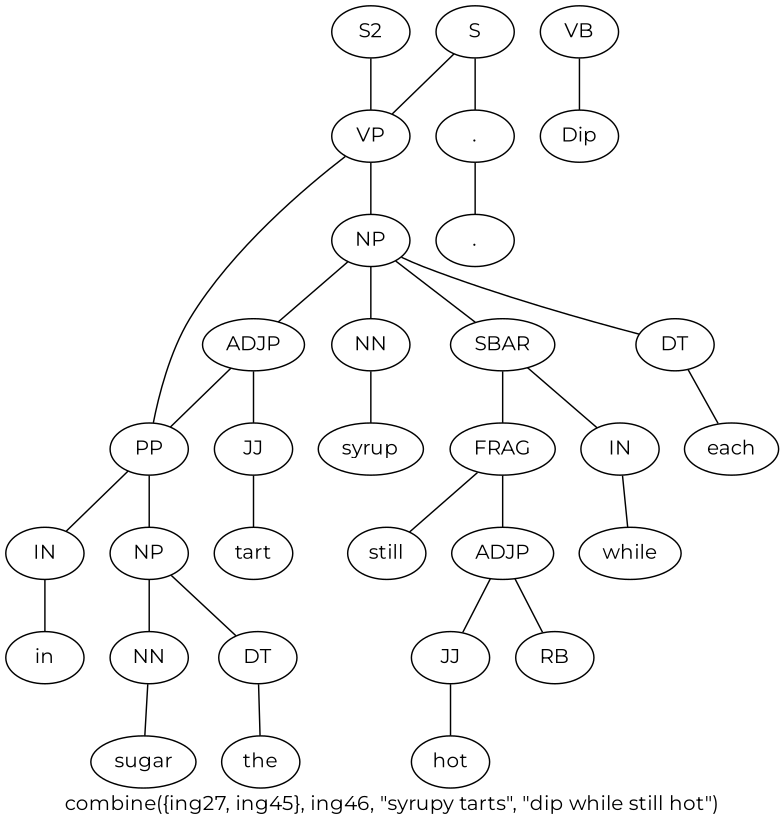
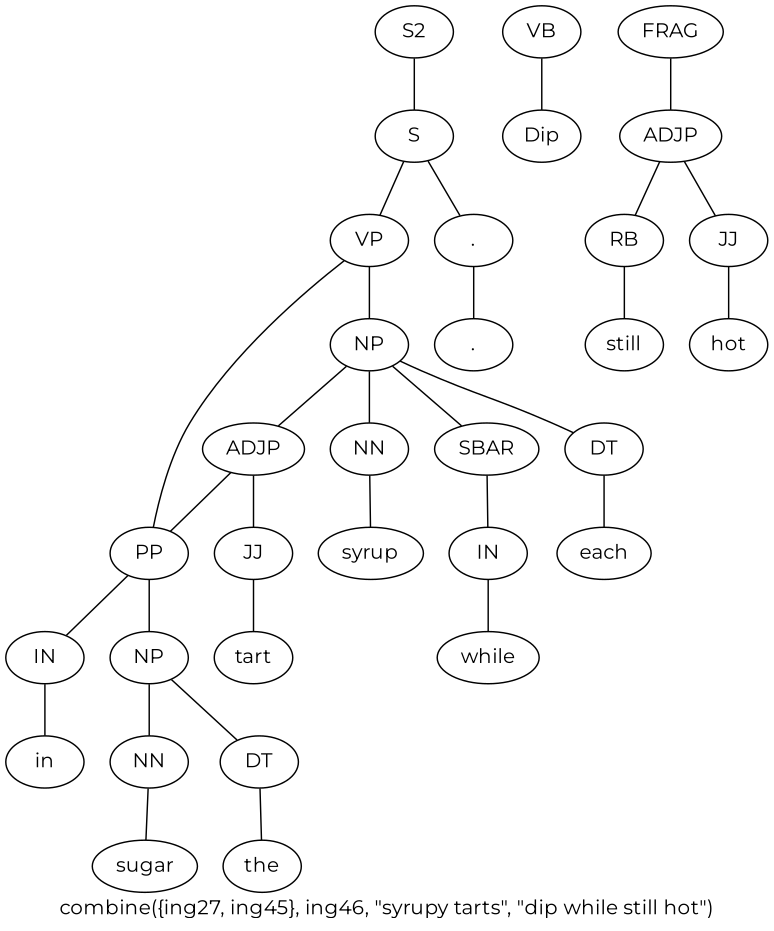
edge "S2" -- "VP": now "S2" -- "S"
edge "SBAR" -- "FRAG": removed
edge "FRAG" -- "still": now "RB" -- "still"
